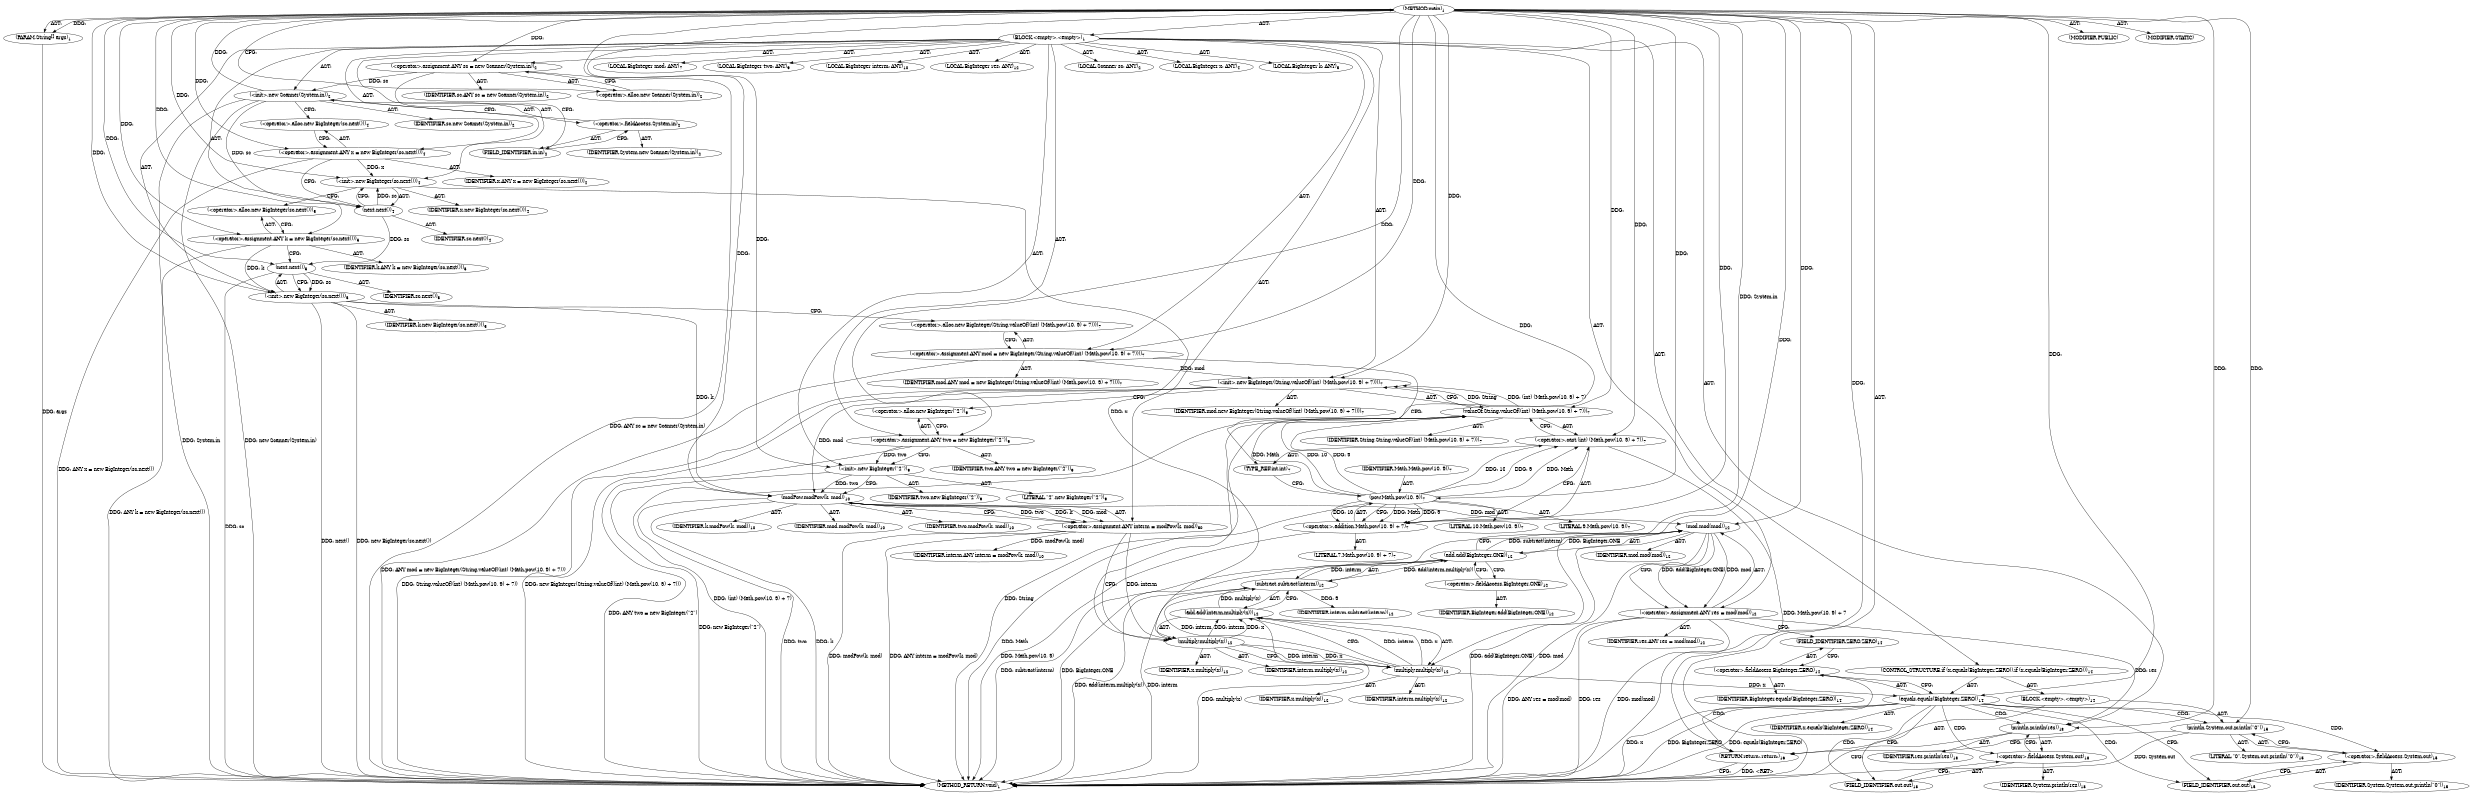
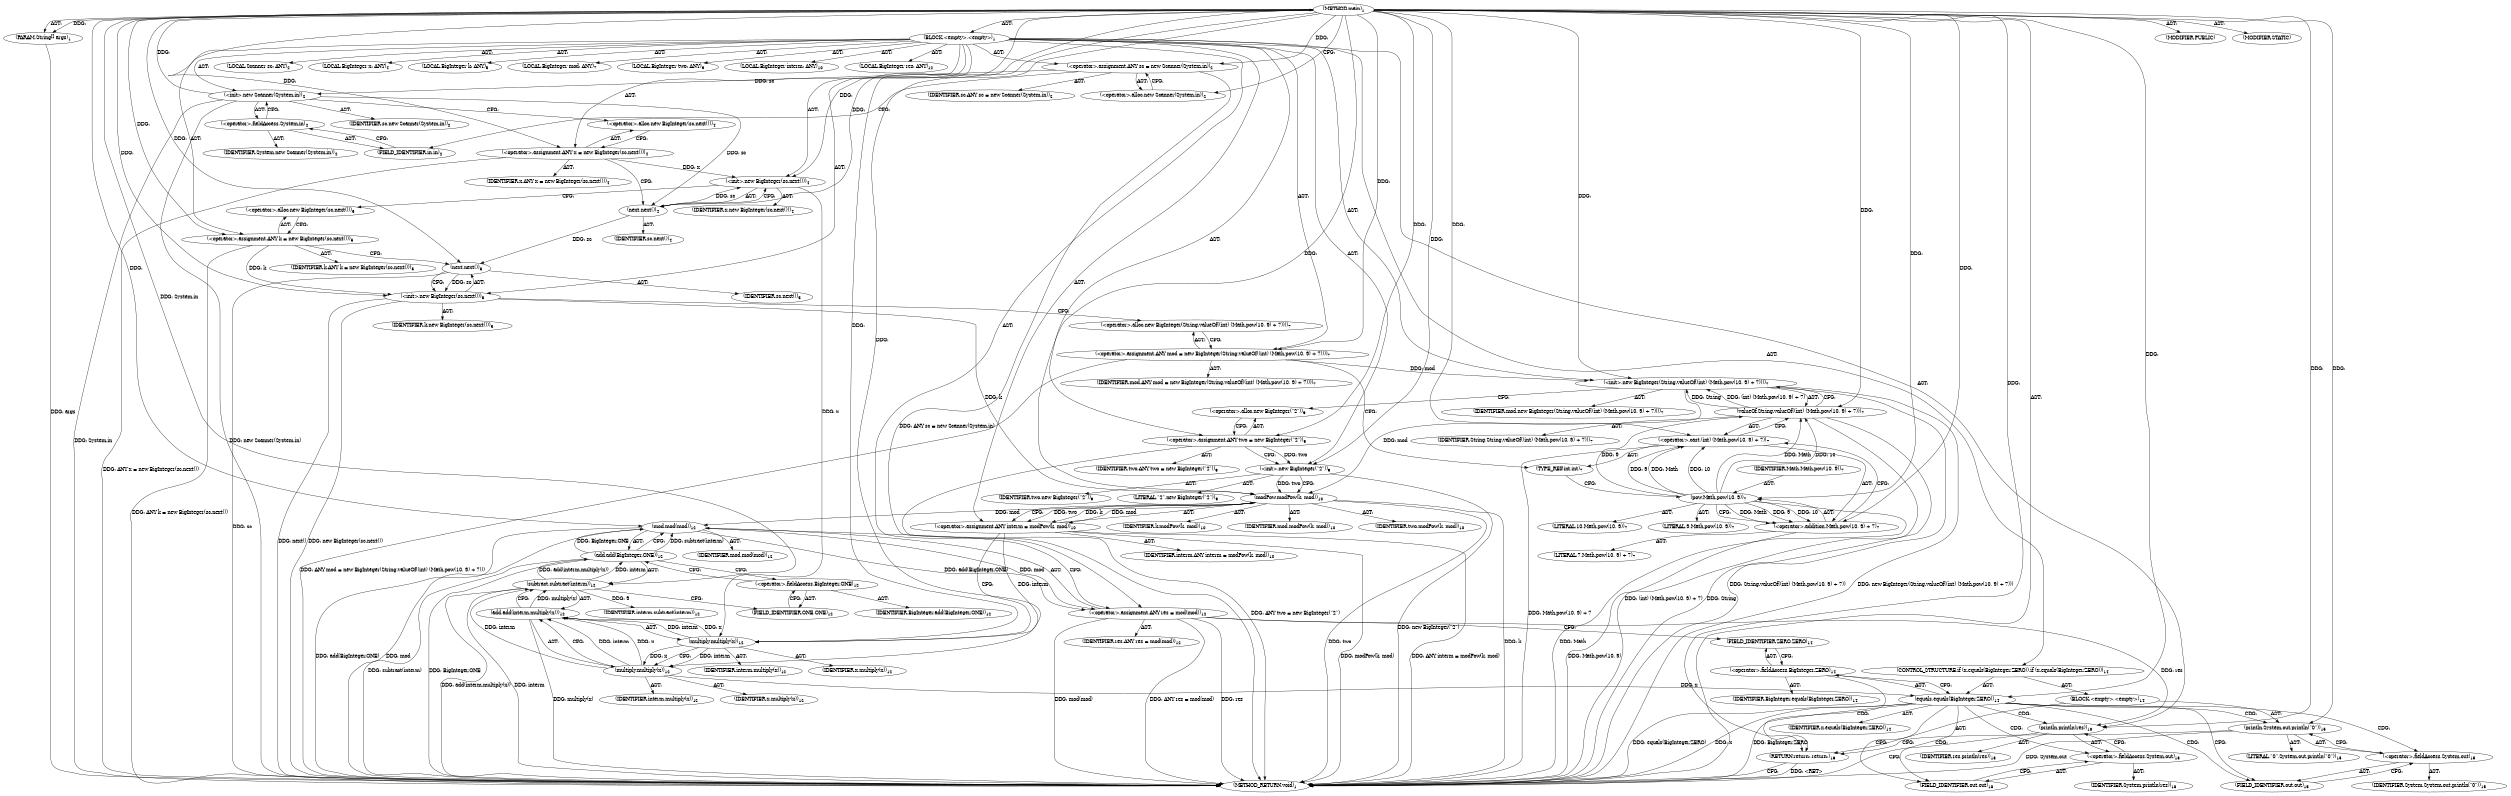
node "(<operator>.assignment,ANY interm = modPow(k, mod))": text "50" -> "10"
edge "(<operator>.assignment,ANY interm = modPow(k, mod))" -> "(IDENTIFIER,interm,ANY interm = modPow(k, mod))": label "DDG: modPow(k, mod)" -> "AST: "
node "(FIELD_IDENTIFIER,ONE,ONE)": added
